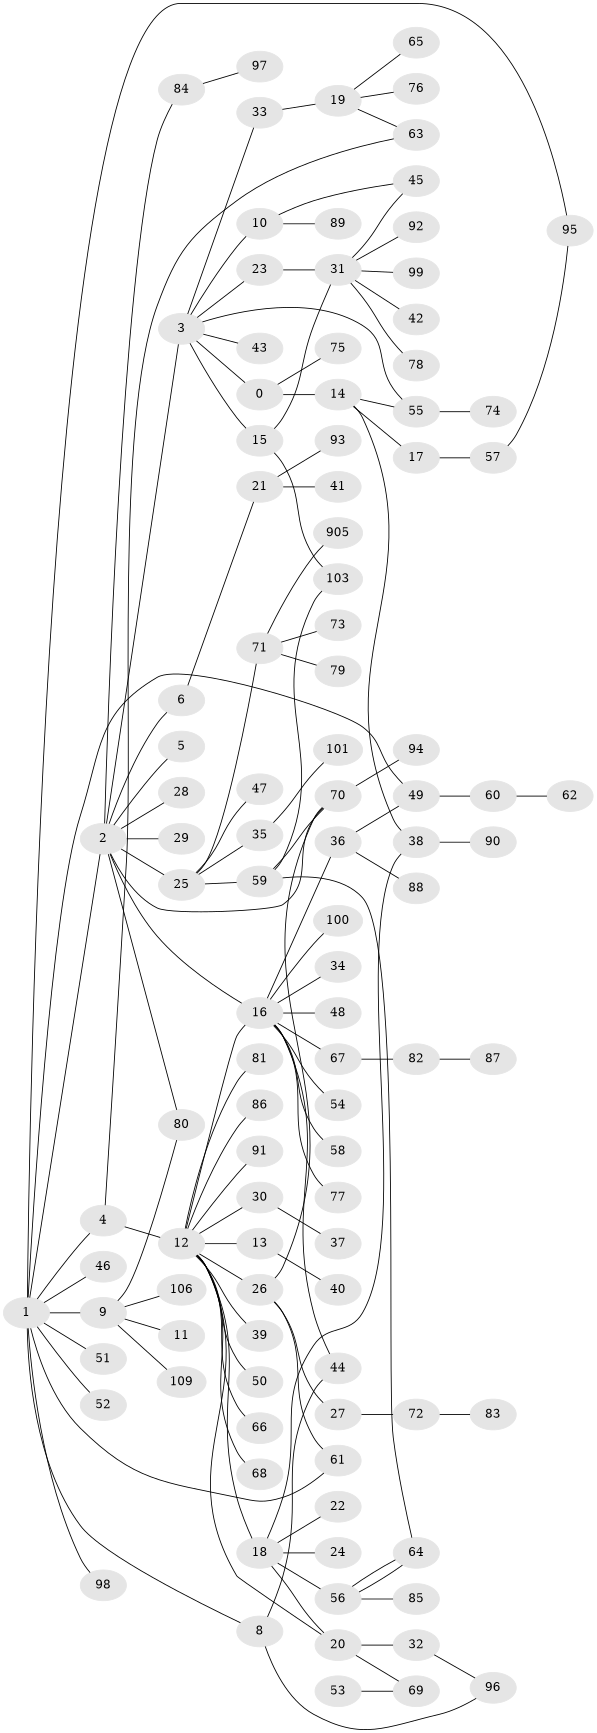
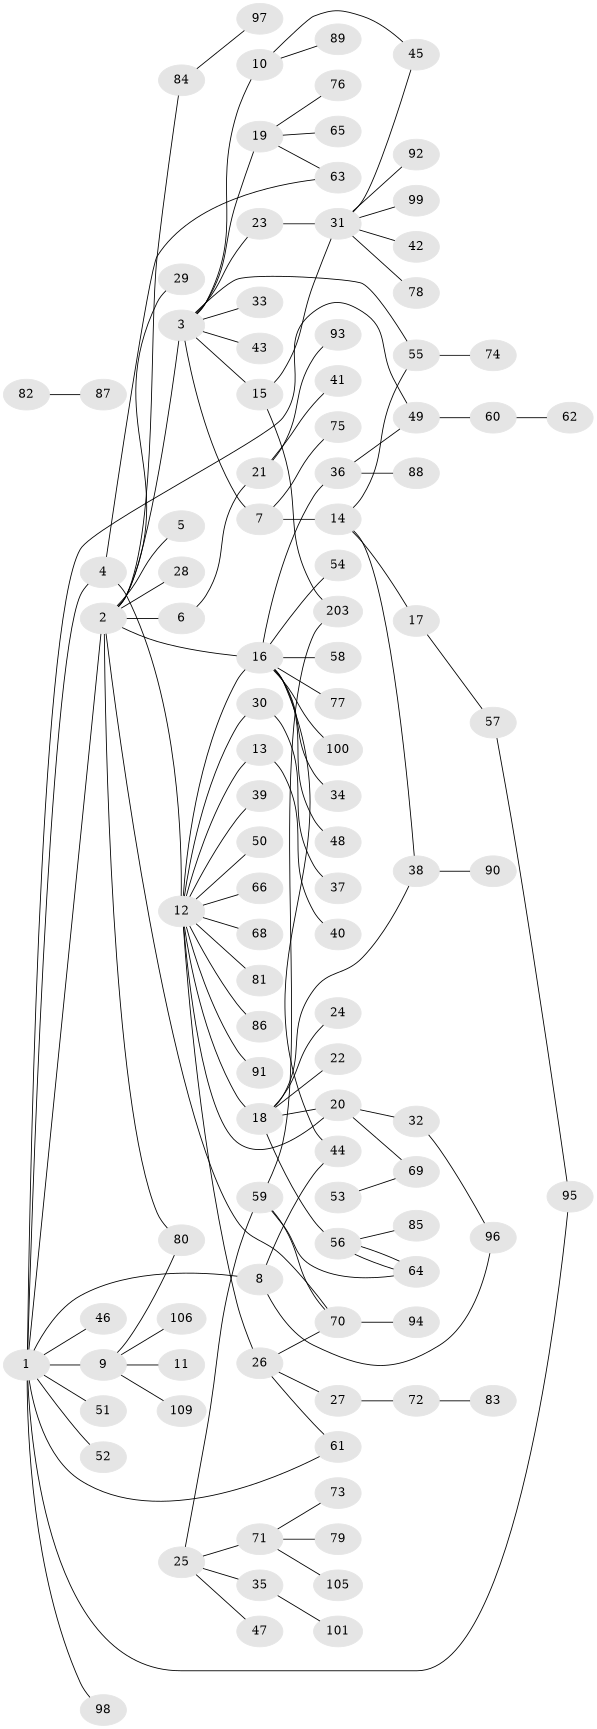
edge "19" -- "33": now "19" -- "3"
node "0": label "0" -> "7"
node "905": label "905" -> "105"
node "103": label "103" -> "203"
edge "2" -- "25": removed
node "67": removed
